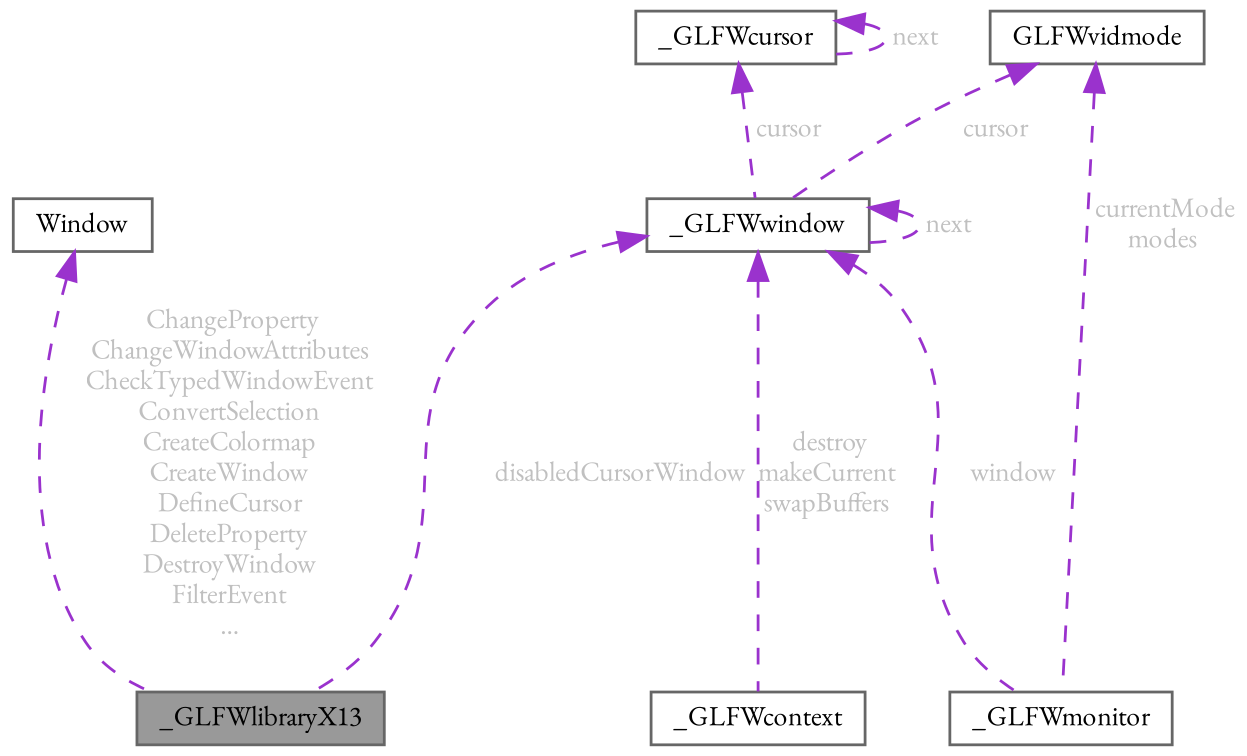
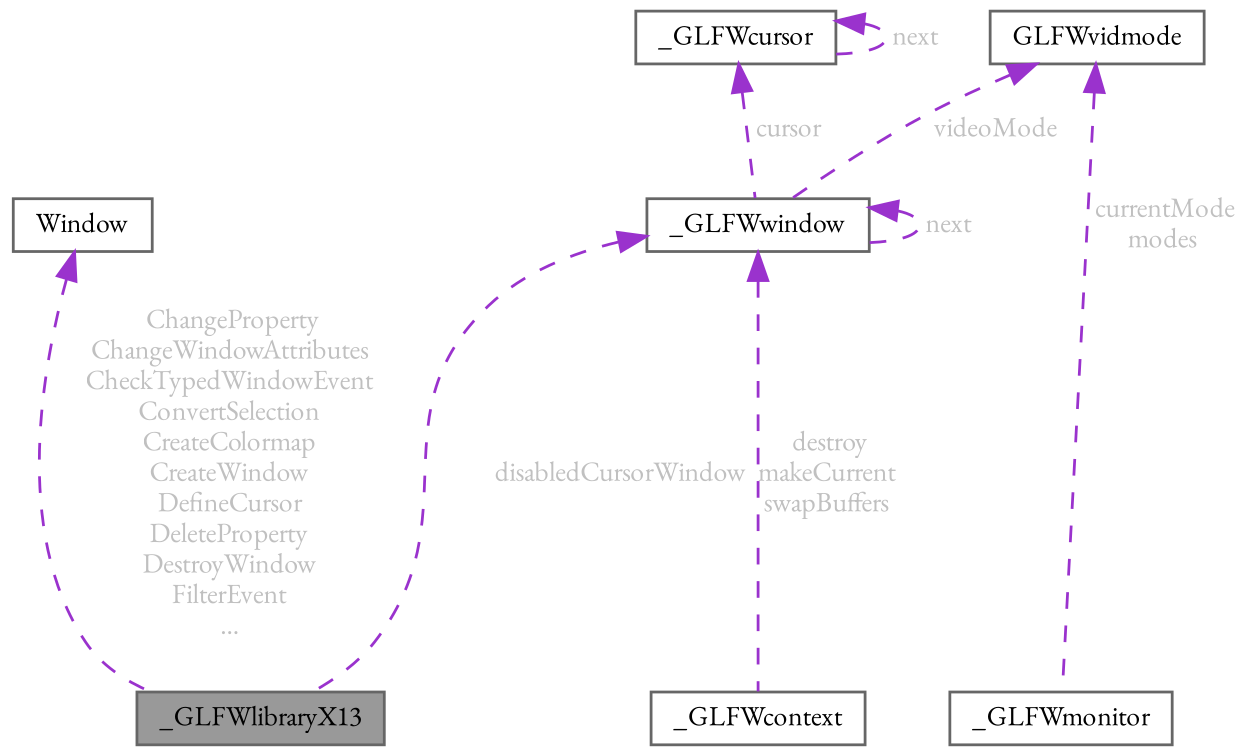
edge "_GLFWwindow" -> "GLFWvidmode": label " cursor" -> " videoMode"
edge "_GLFWmonitor" -> "_GLFWwindow": removed, label "window"
